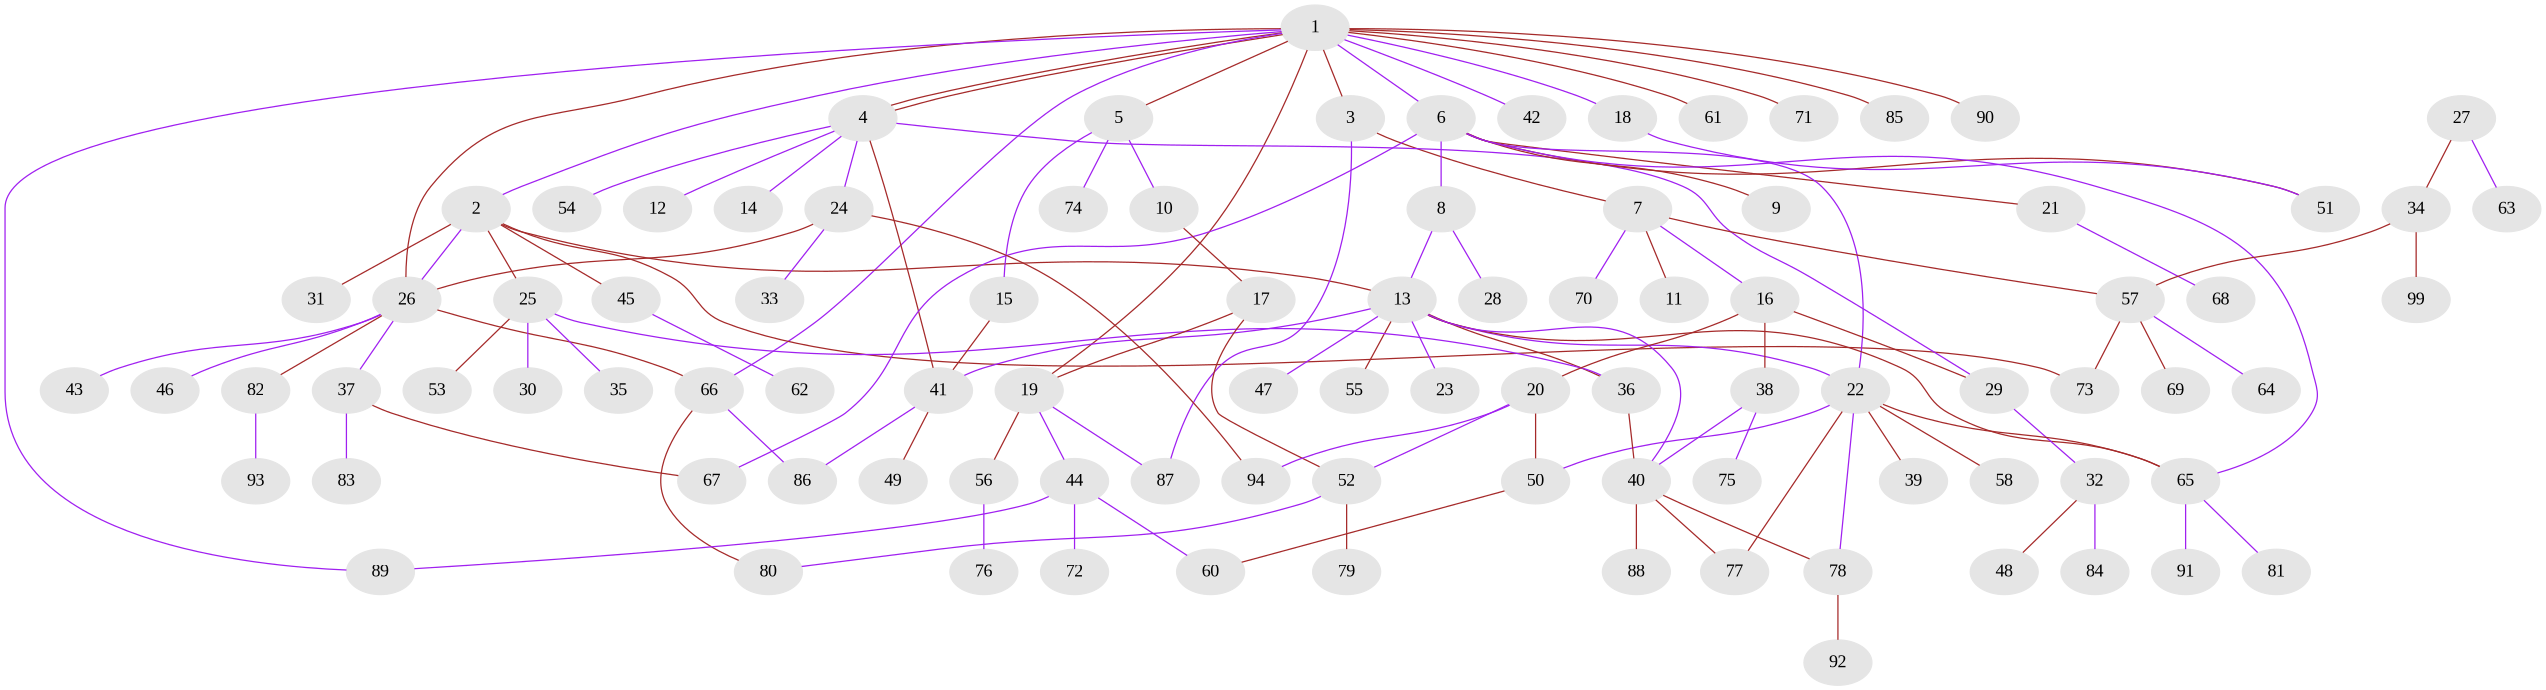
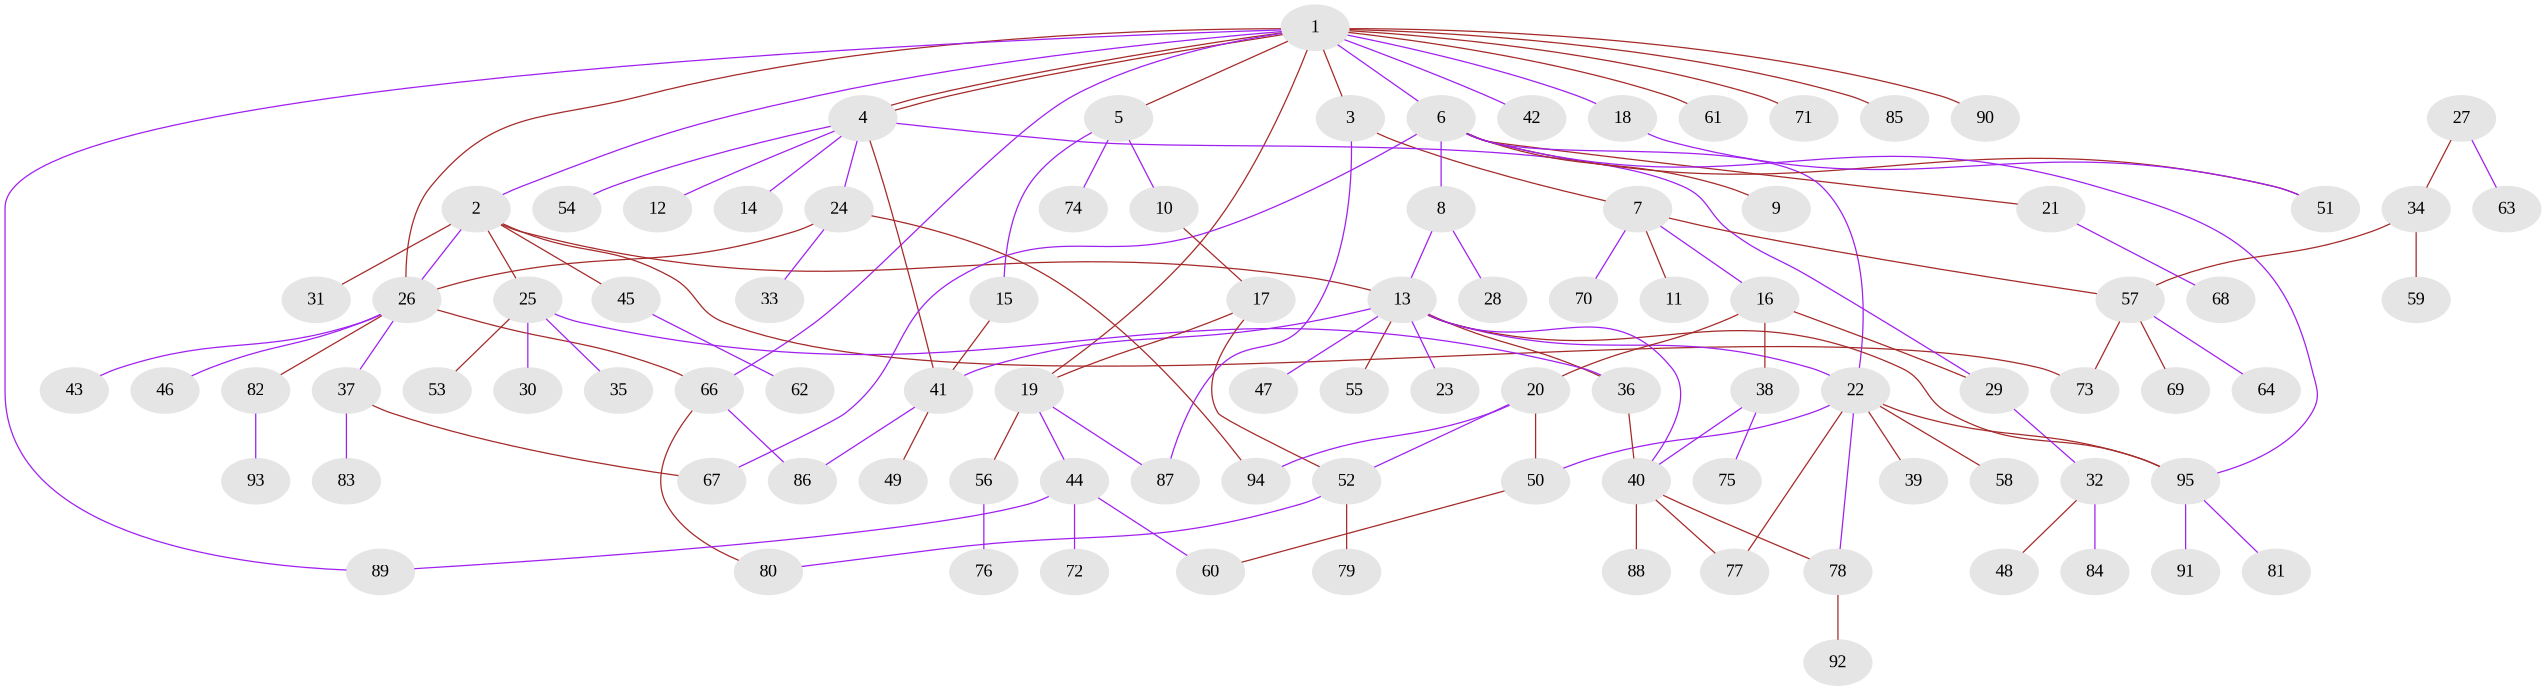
node "99": label "99" -> "59"
node "65": label "65" -> "95"
